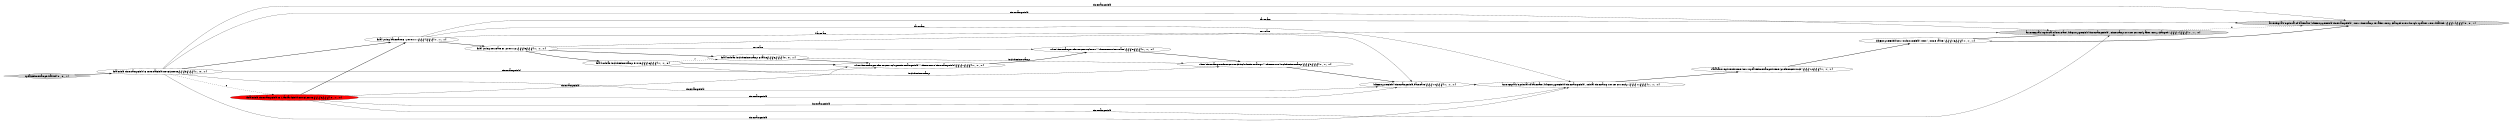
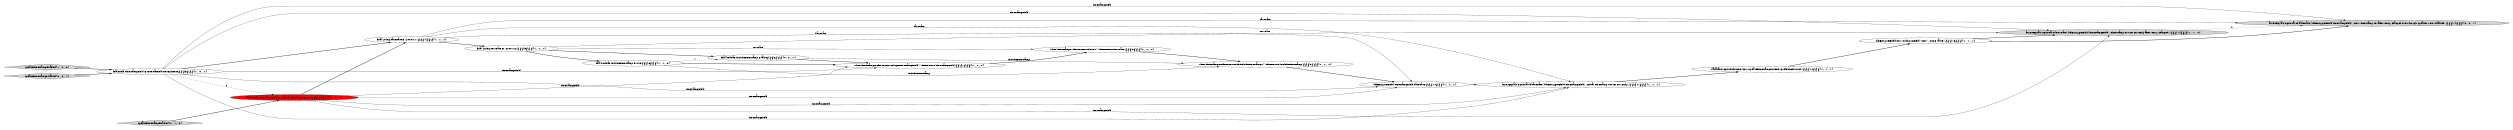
node "updateTimestampEnabled['1', '0', '0']": added
node "updateTimestampEnabled['0', '1', '0']": added
